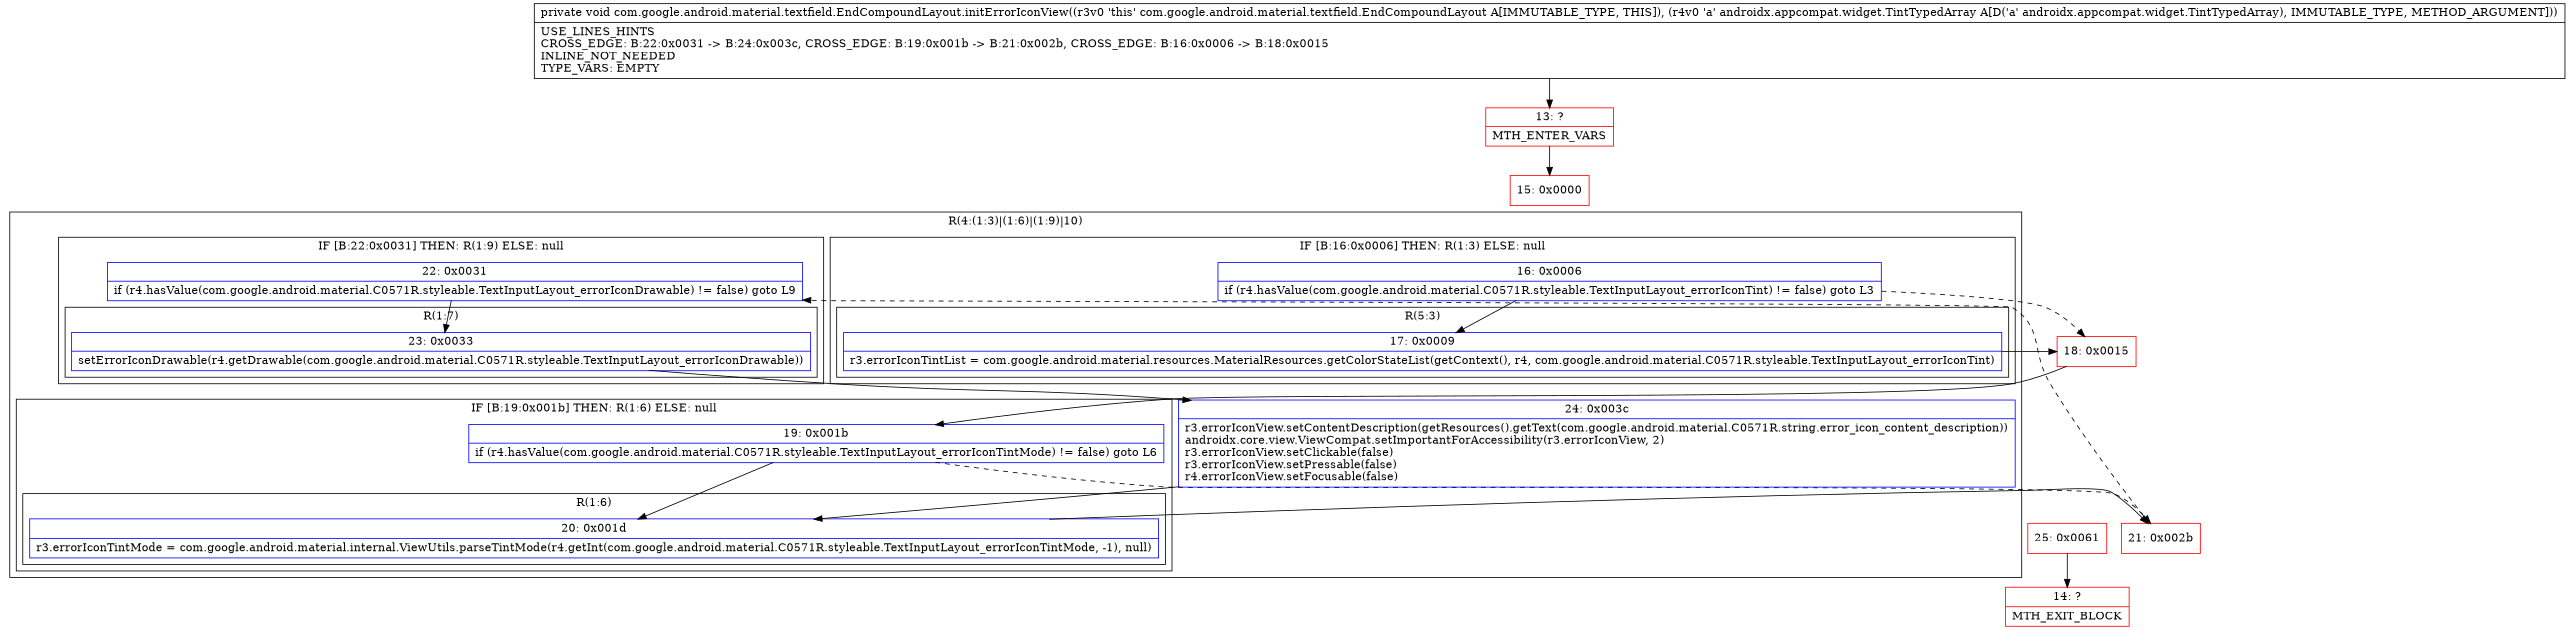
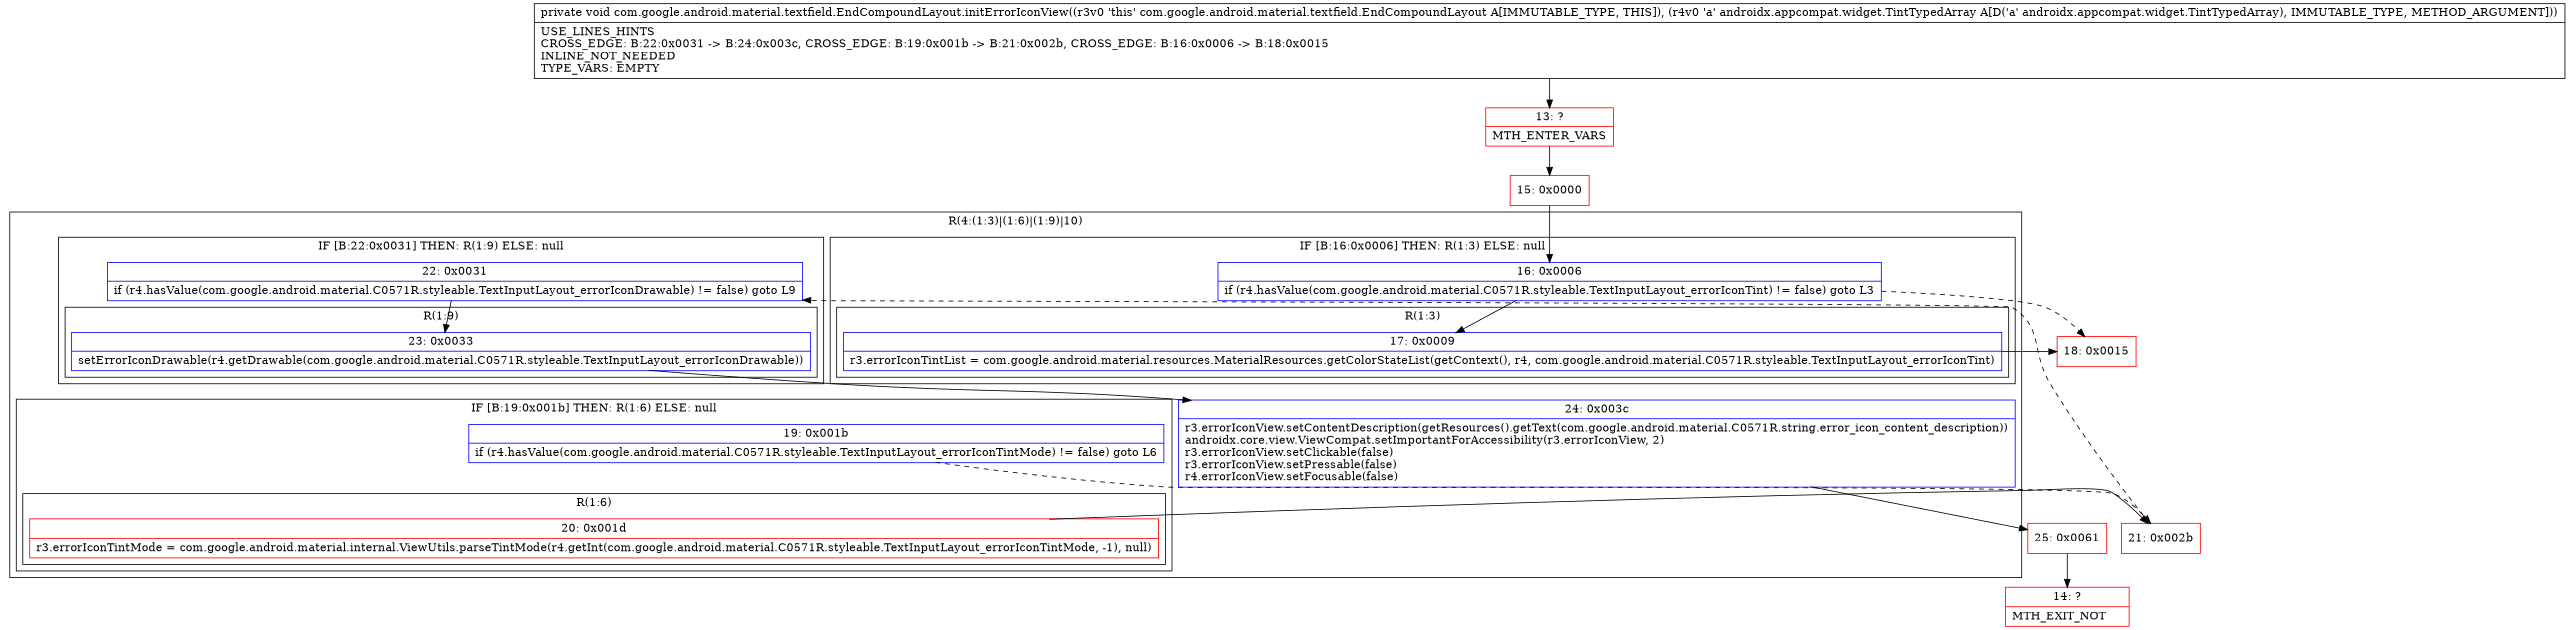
edge "15: 0x0000" -> "16: 0x0006": added
cluster "R(1:7)": label "R(1:7)" -> "R(1:9)"
cluster "R(5:3)": label "R(5:3)" -> "R(1:3)"
edge "18: 0x0015" -> "19: 0x001b": removed
edge "19: 0x001b" -> "20: 0x001d": removed
edge "24: 0x003c" -> "20: 0x001d": now "24: 0x003c" -> "25: 0x0061"
node "20: 0x001d": color blue -> red
node "14: ?": text "MTH_EXIT_BLOCK" -> "MTH_EXIT_NOT"
